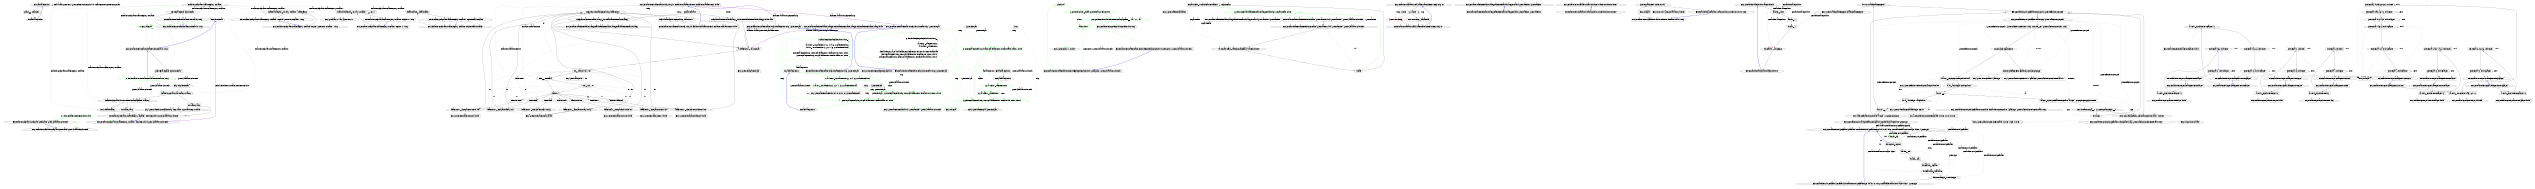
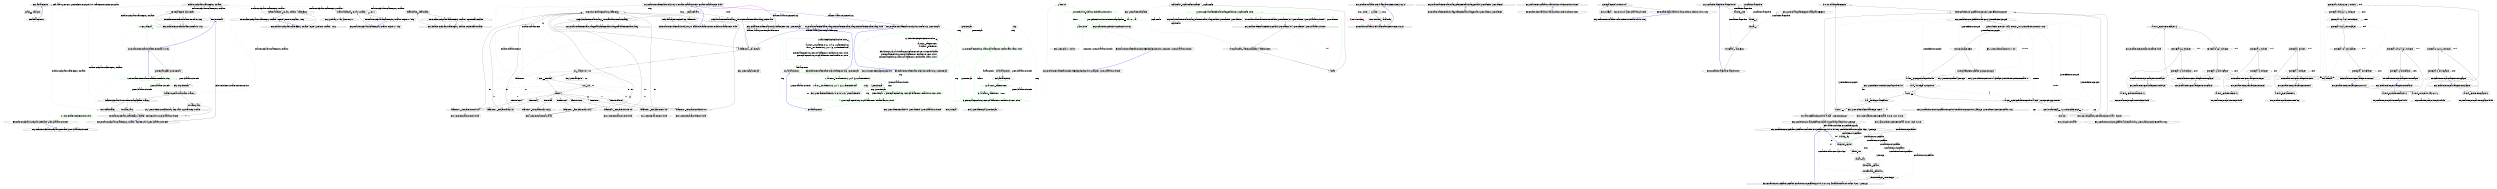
node "Entry System.Collections.Generic.List<T>.List()": added
edge "CommandLine.Core.Specification" -> "this.defaultValue = defaultValue": label "CommandLine.Core.Specification" -> "CommandLine.DateTime.Specification"
